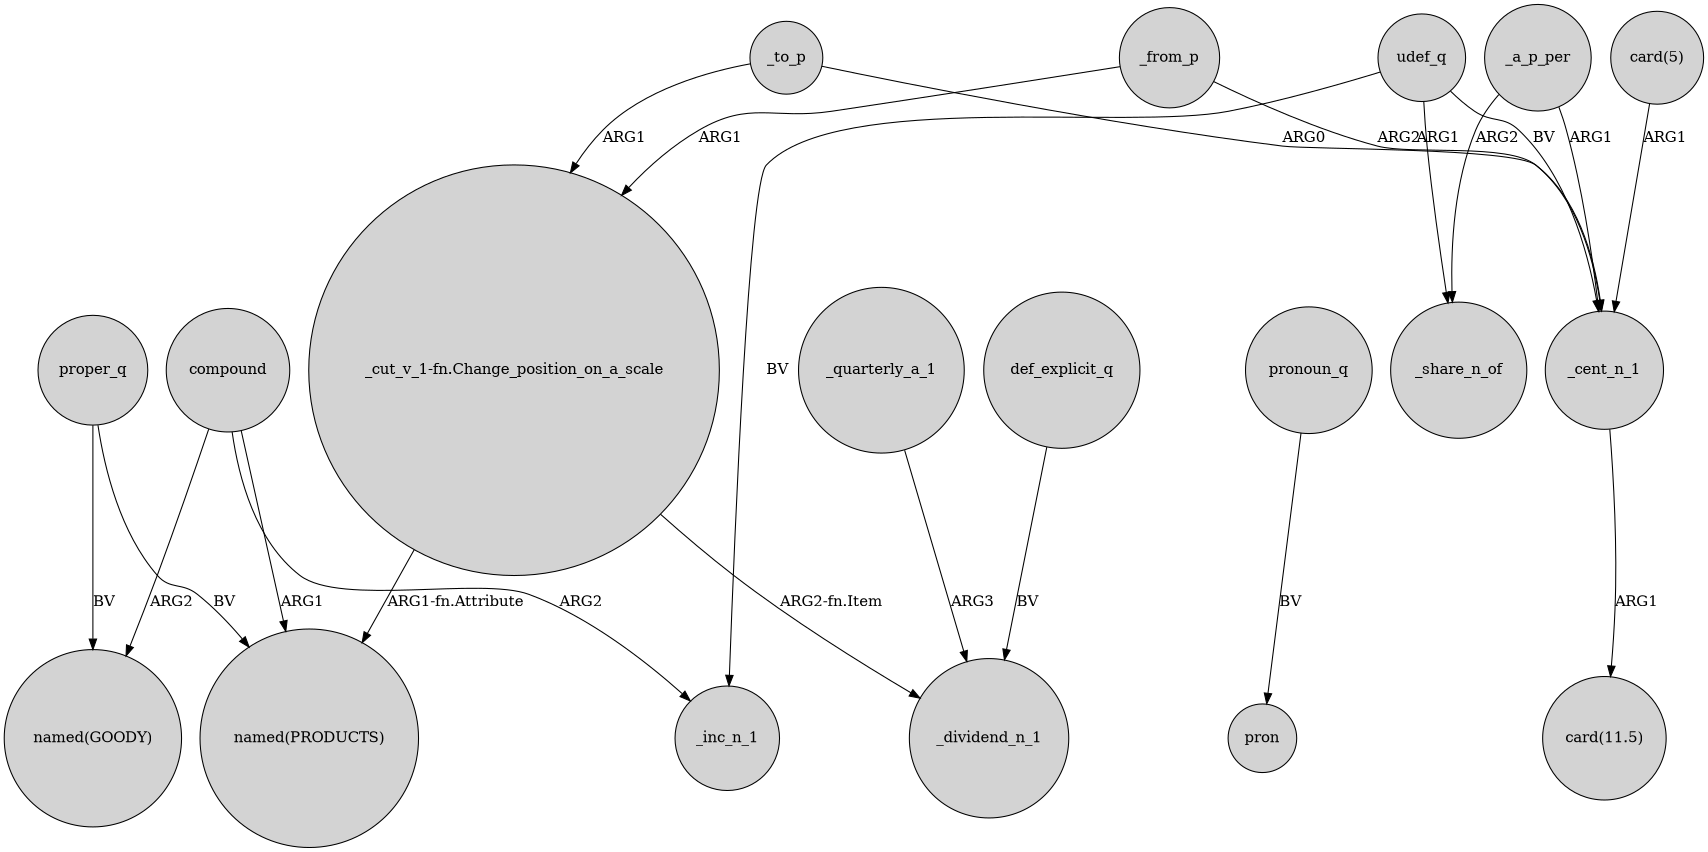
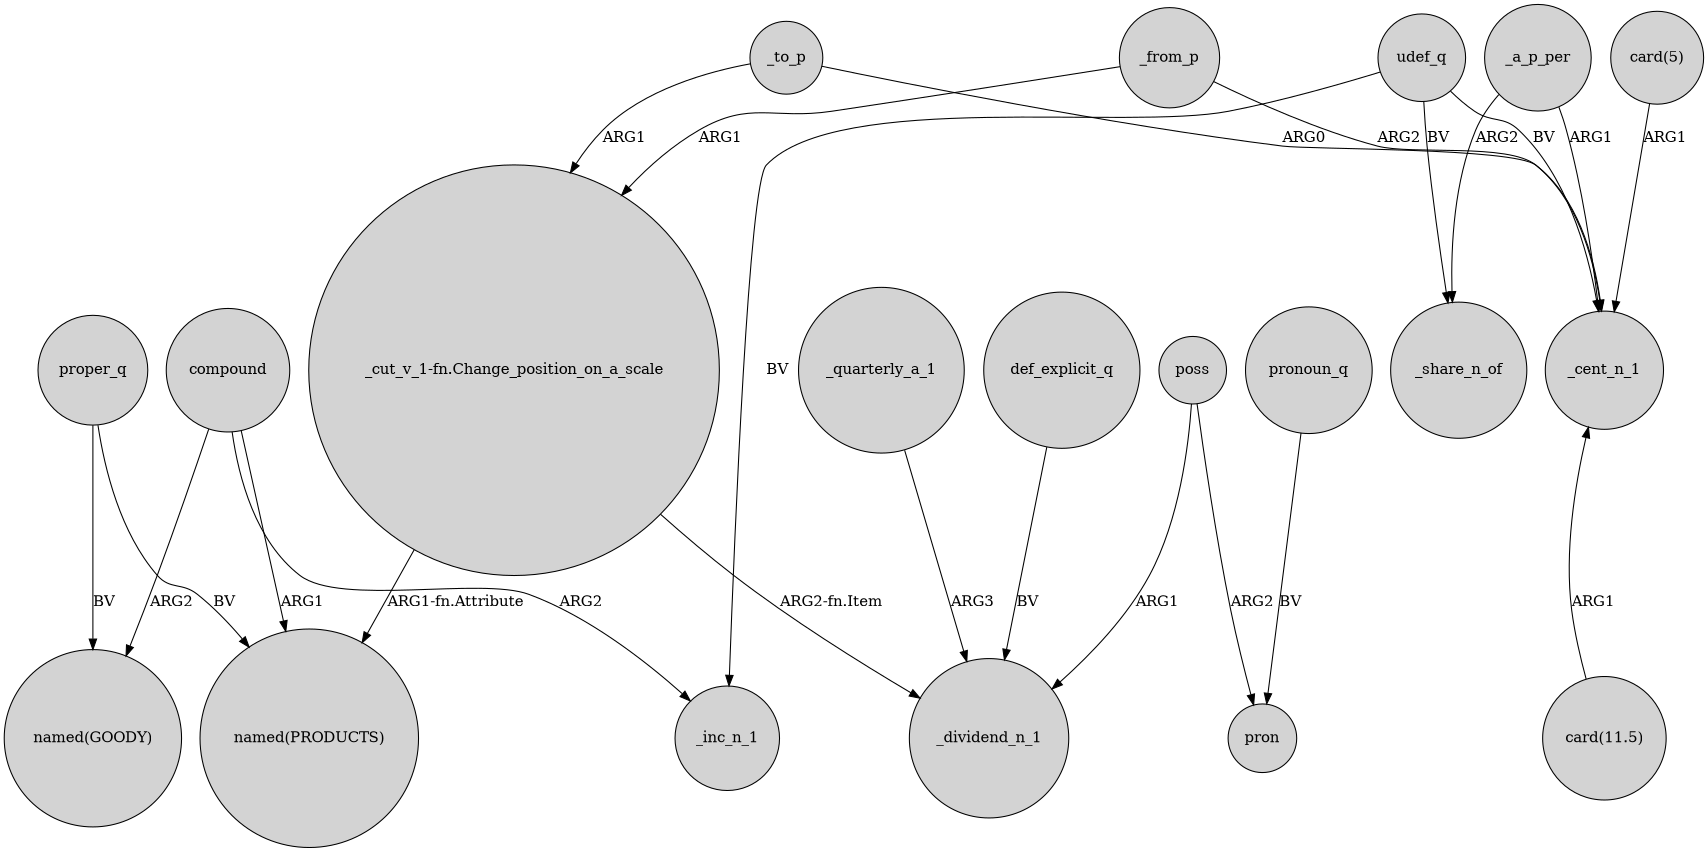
edge "udef_q" -> "_share_n_of": label "ARG1" -> "BV"
node "poss": added
edge "_cent_n_1" -> "card(11.5)": reversed
